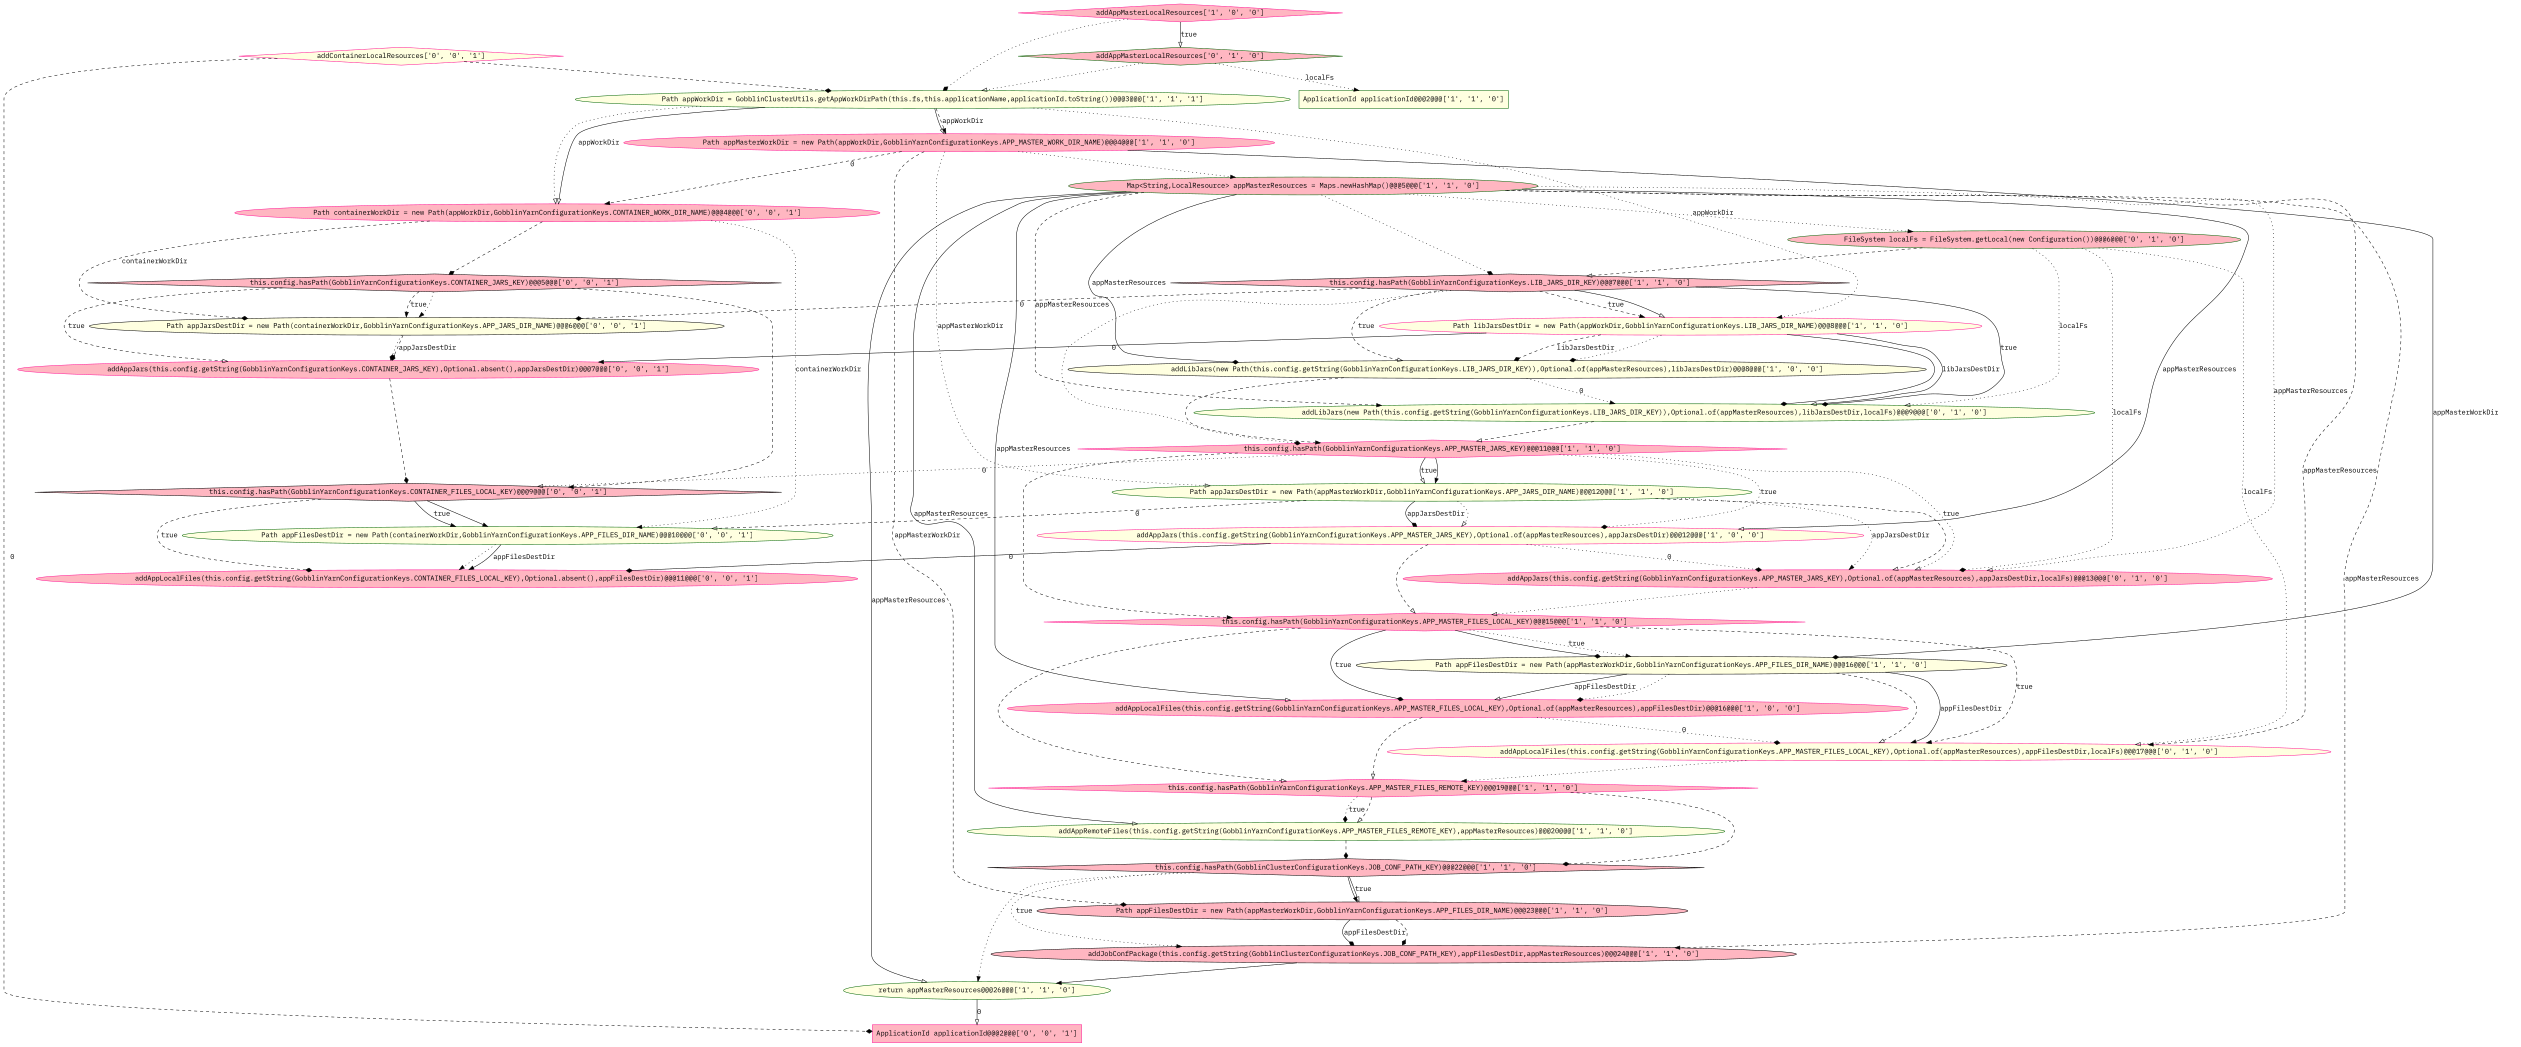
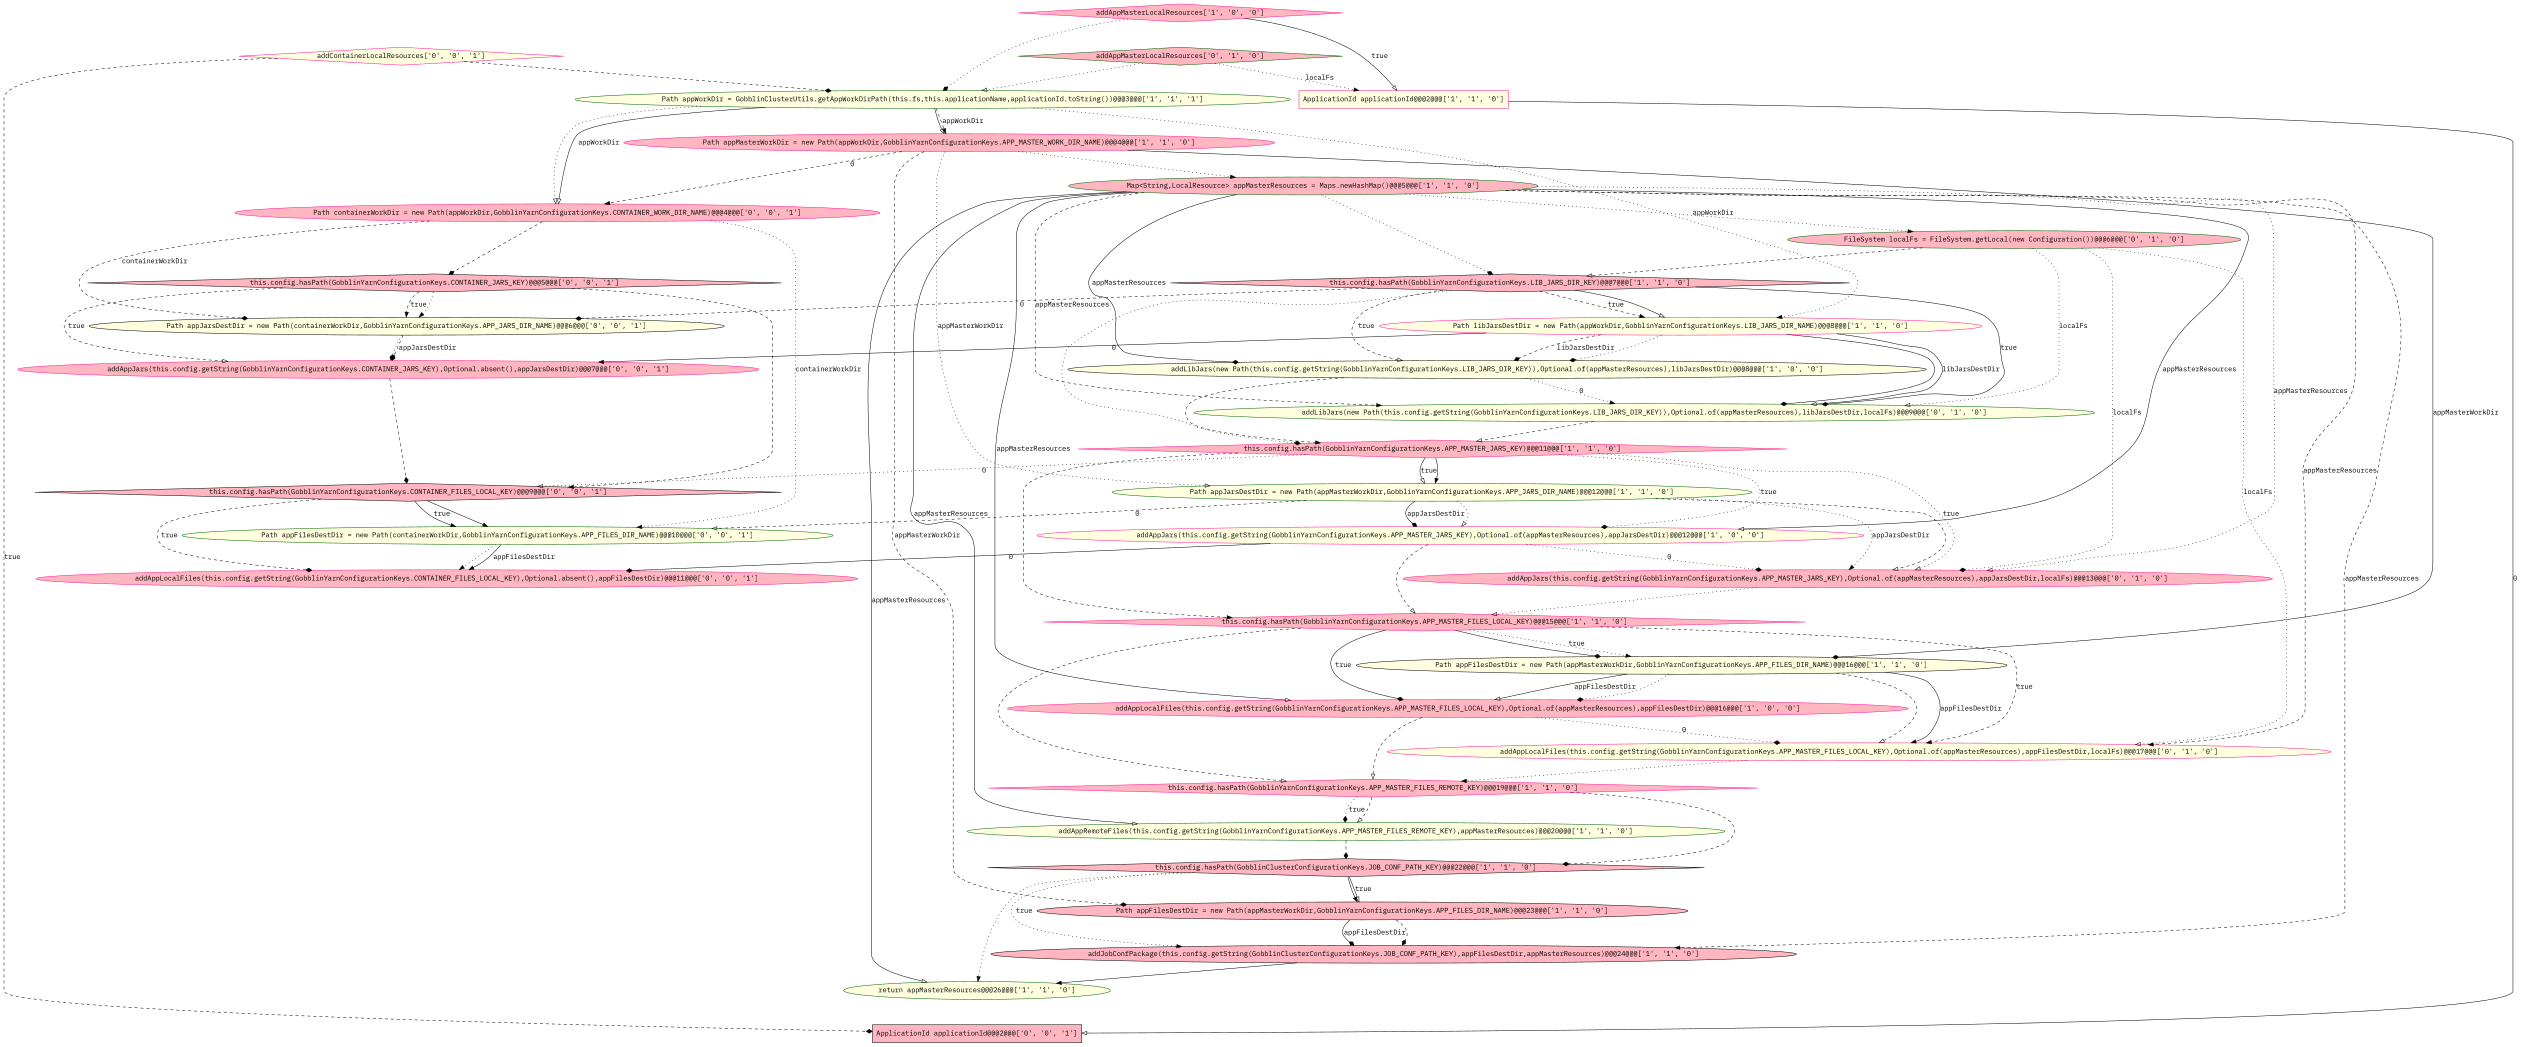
edge "addAppMasterLocalResources['1', '0', '0']" -> "addAppMasterLocalResources['0', '1', '0']": now "addAppMasterLocalResources['1', '0', '0']" -> "ApplicationId applicationId@@@2@@@['1', '1', '0']"
node "ApplicationId applicationId@@@2@@@['1', '1', '0']": color darkgreen -> deeppink
edge "addContainerLocalResources['0', '0', '1']" -> "ApplicationId applicationId@@@2@@@['0', '0', '1']": label "0" -> "true"
edge "return appMasterResources@@@26@@@['1', '1', '0']" -> "ApplicationId applicationId@@@2@@@['0', '0', '1']": now "ApplicationId applicationId@@@2@@@['1', '1', '0']" -> "ApplicationId applicationId@@@2@@@['0', '0', '1']"
node "ApplicationId applicationId@@@2@@@['0', '0', '1']": color deeppink -> black
